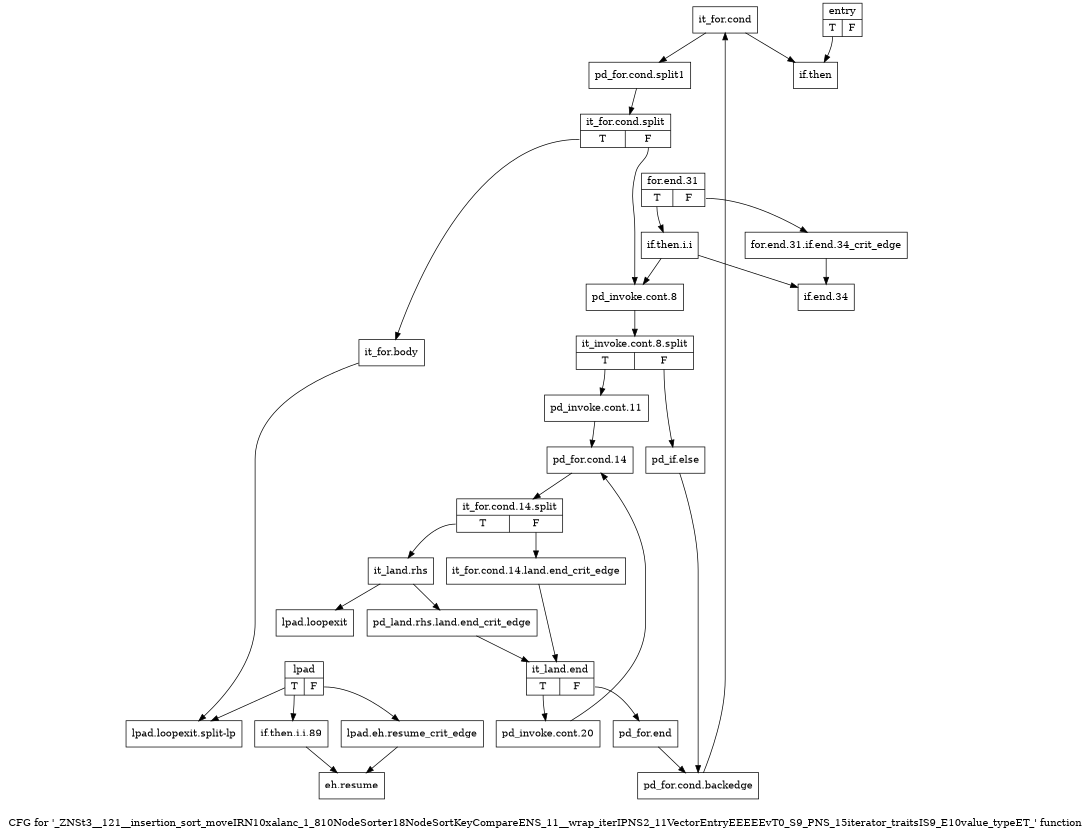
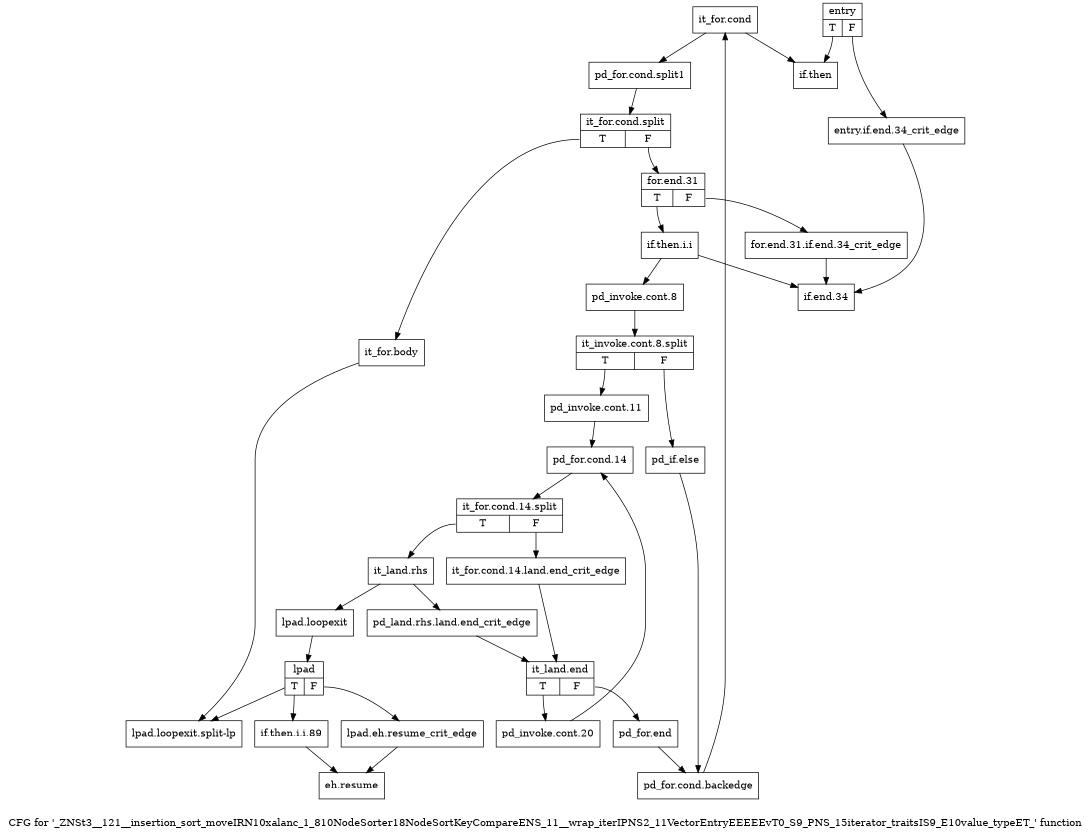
node "entry.if.end.34_crit_edge": added
edge "it_for.cond.split" -> "pd_invoke.cont.8": now "it_for.cond.split" -> "for.end.31"
edge "lpad.loopexit" -> "lpad": added
